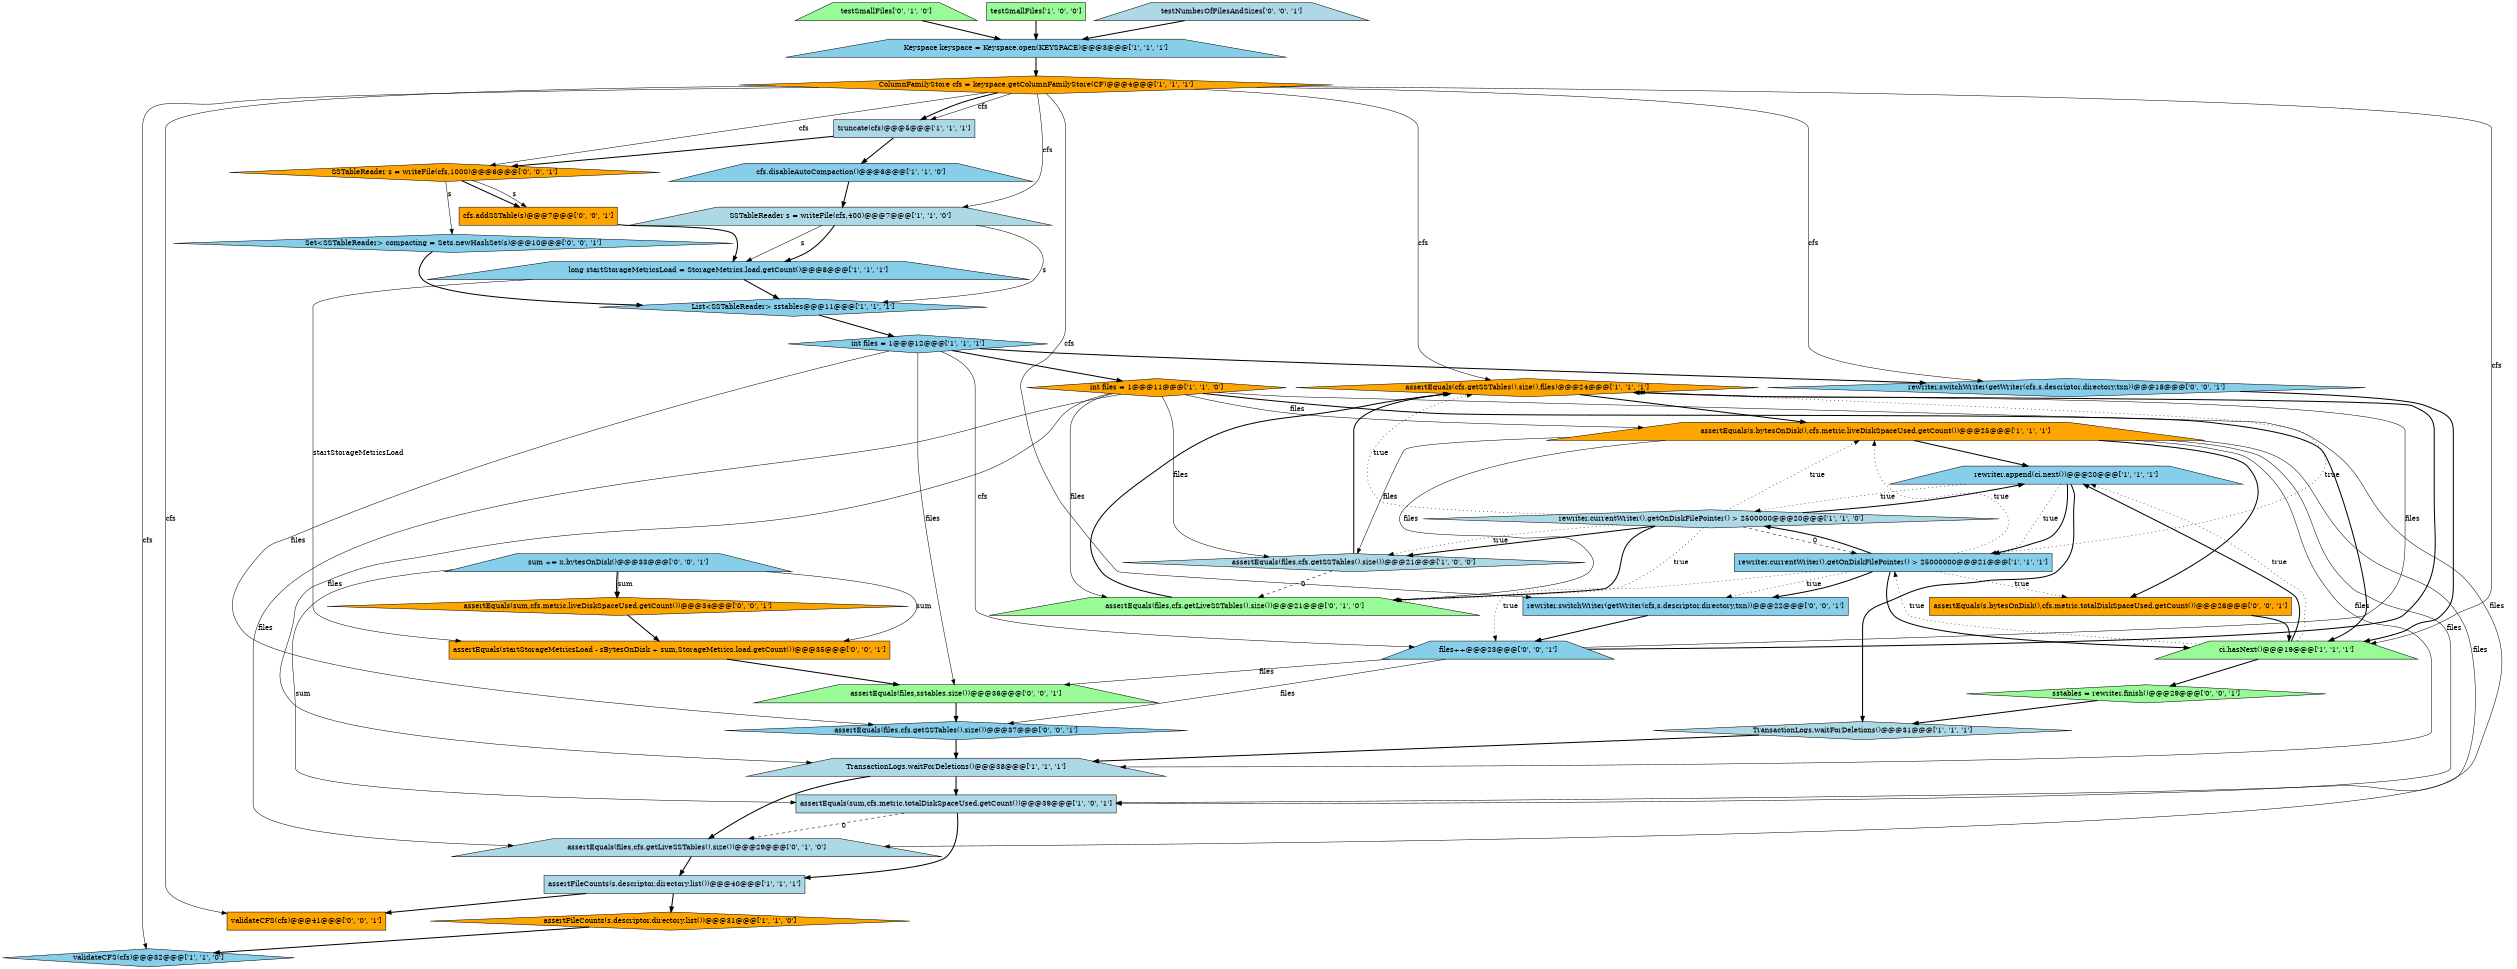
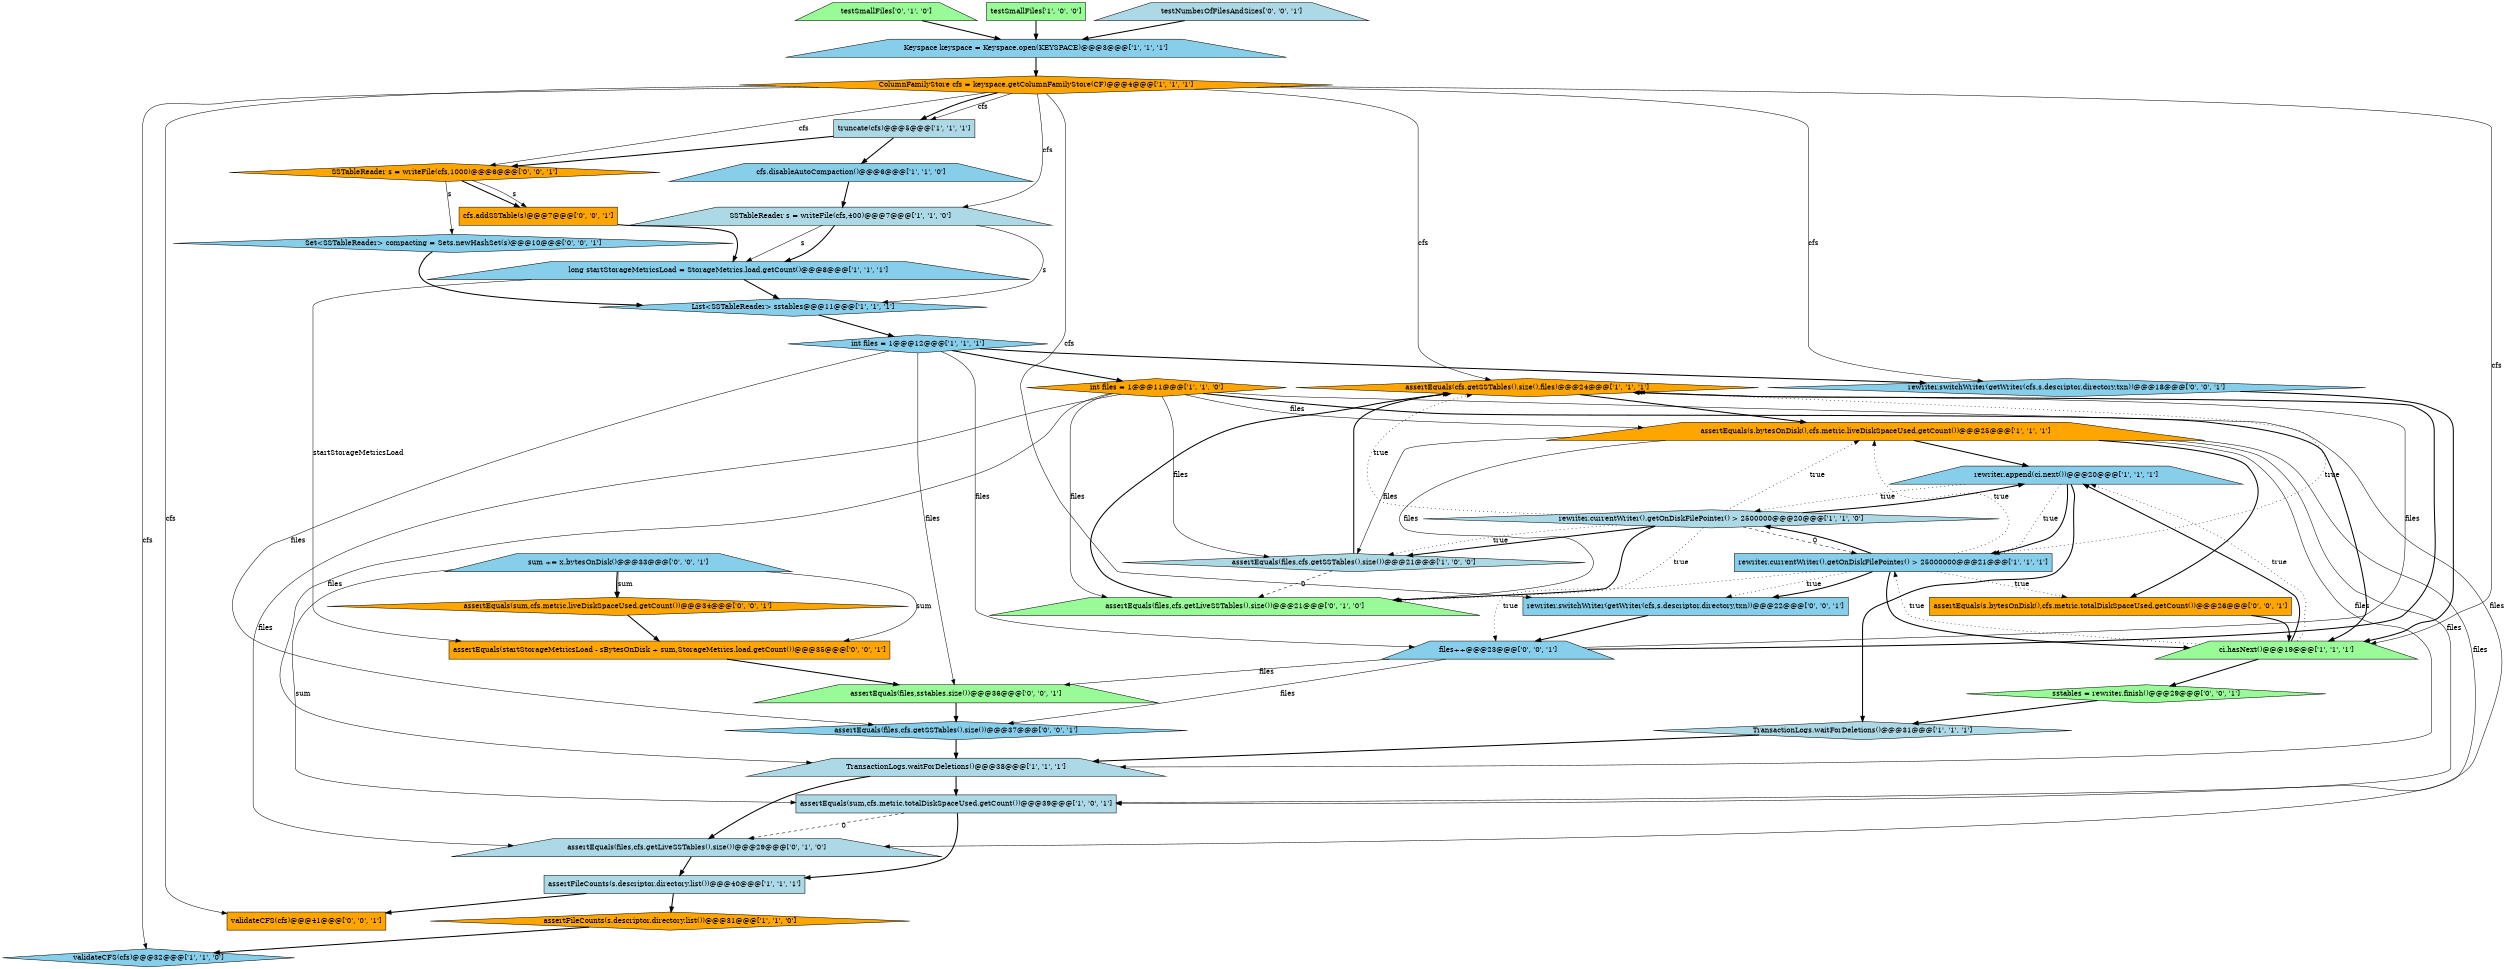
edge "int files = 1@@@12@@@['1', '1', '1']" -> "files++@@@23@@@['0', '0', '1']": label "cfs" -> "files"
